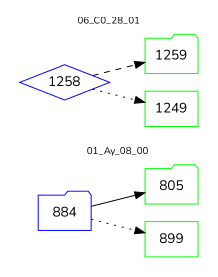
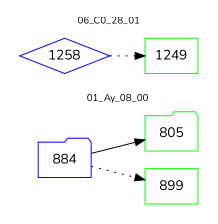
node "1259": removed
